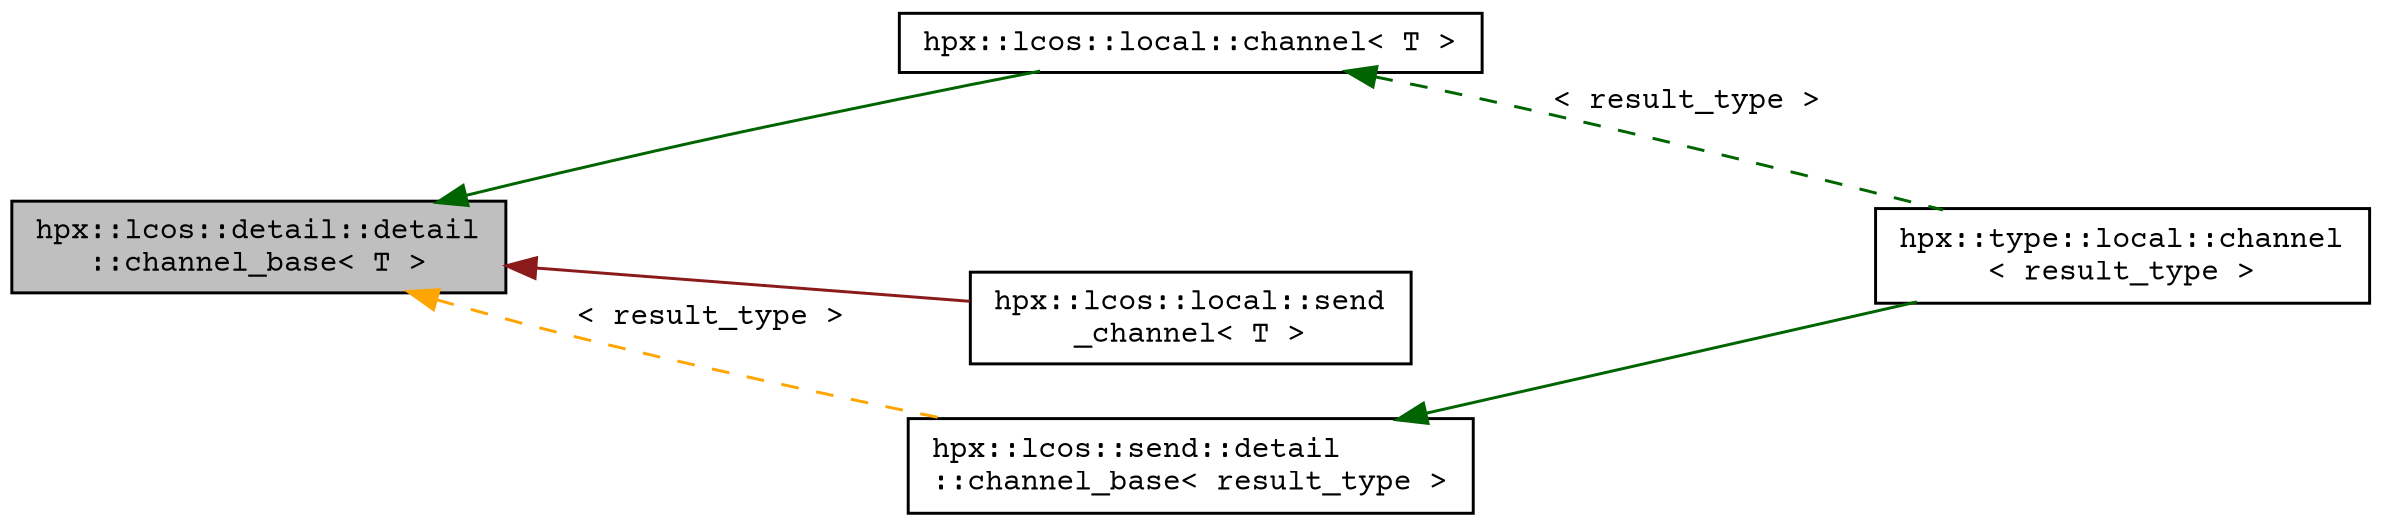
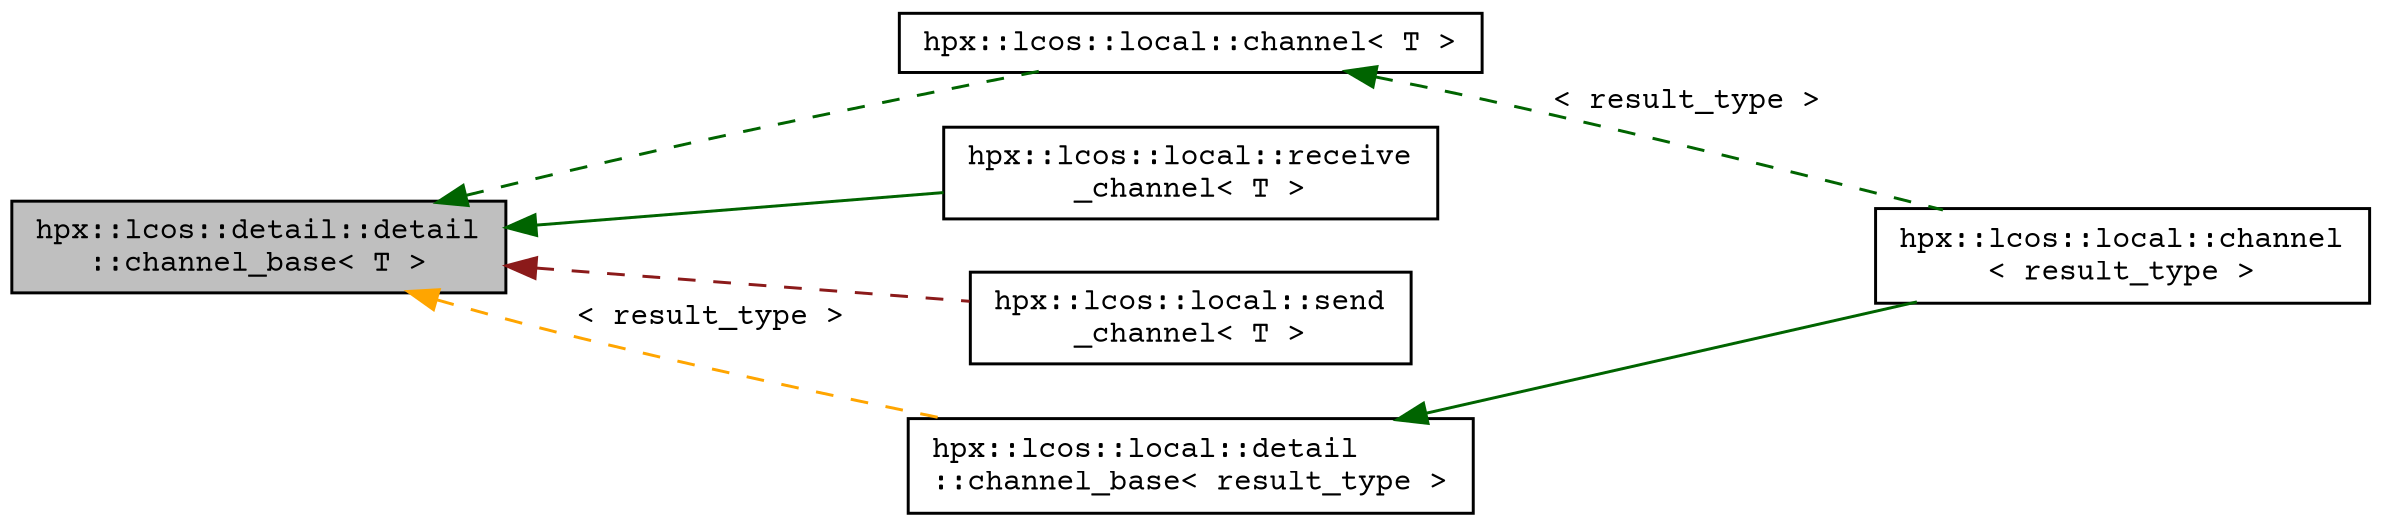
edge "hpx::lcos::local::channel< T >" -> "hpx::lcos::detail::detail ::channel_base< T >": style solid -> dashed
node "hpx::lcos::local::receive _channel< T >": added
node "hpx::type::local::channel < result_type >": label "hpx::type::local::channel < result_type >" -> "hpx::lcos::local::channel < result_type >"
edge "hpx::lcos::local::send _channel< T >" -> "hpx::lcos::detail::detail ::channel_base< T >": style solid -> dashed
node "hpx::lcos::send::detail ::channel_base< result_type >": label "hpx::lcos::send::detail ::channel_base< result_type >" -> "hpx::lcos::local::detail ::channel_base< result_type >"
